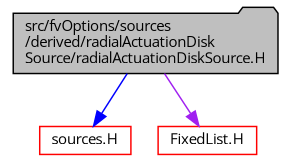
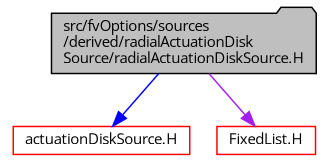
node "sources.H": label "sources.H" -> "actuationDiskSource.H"
